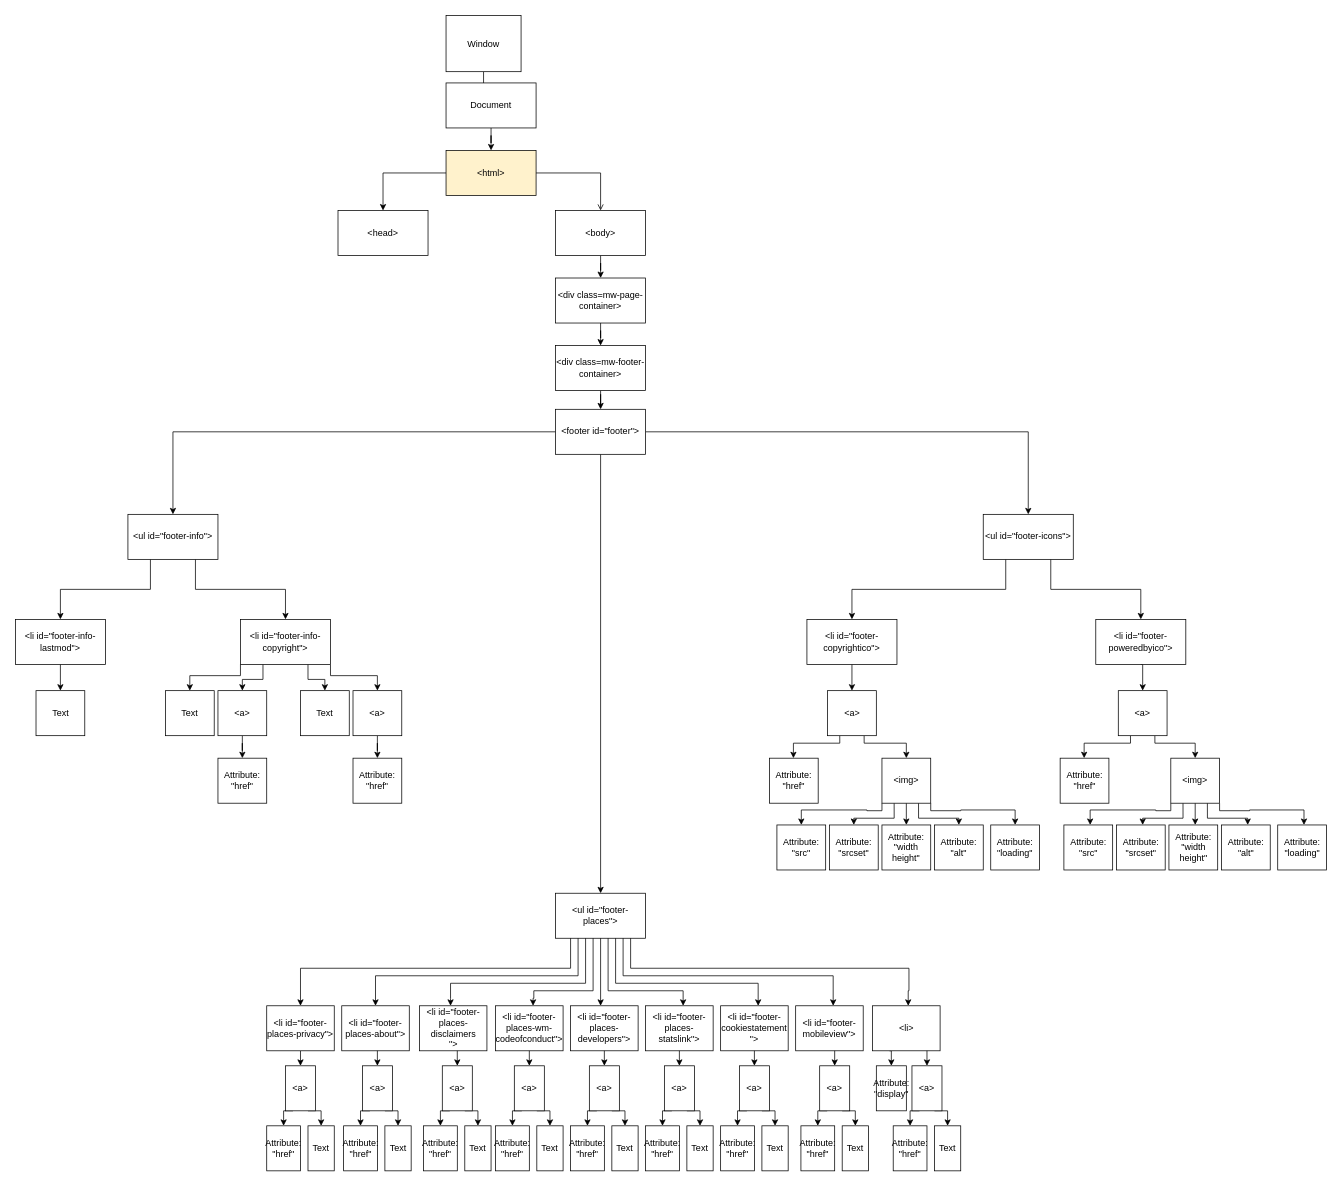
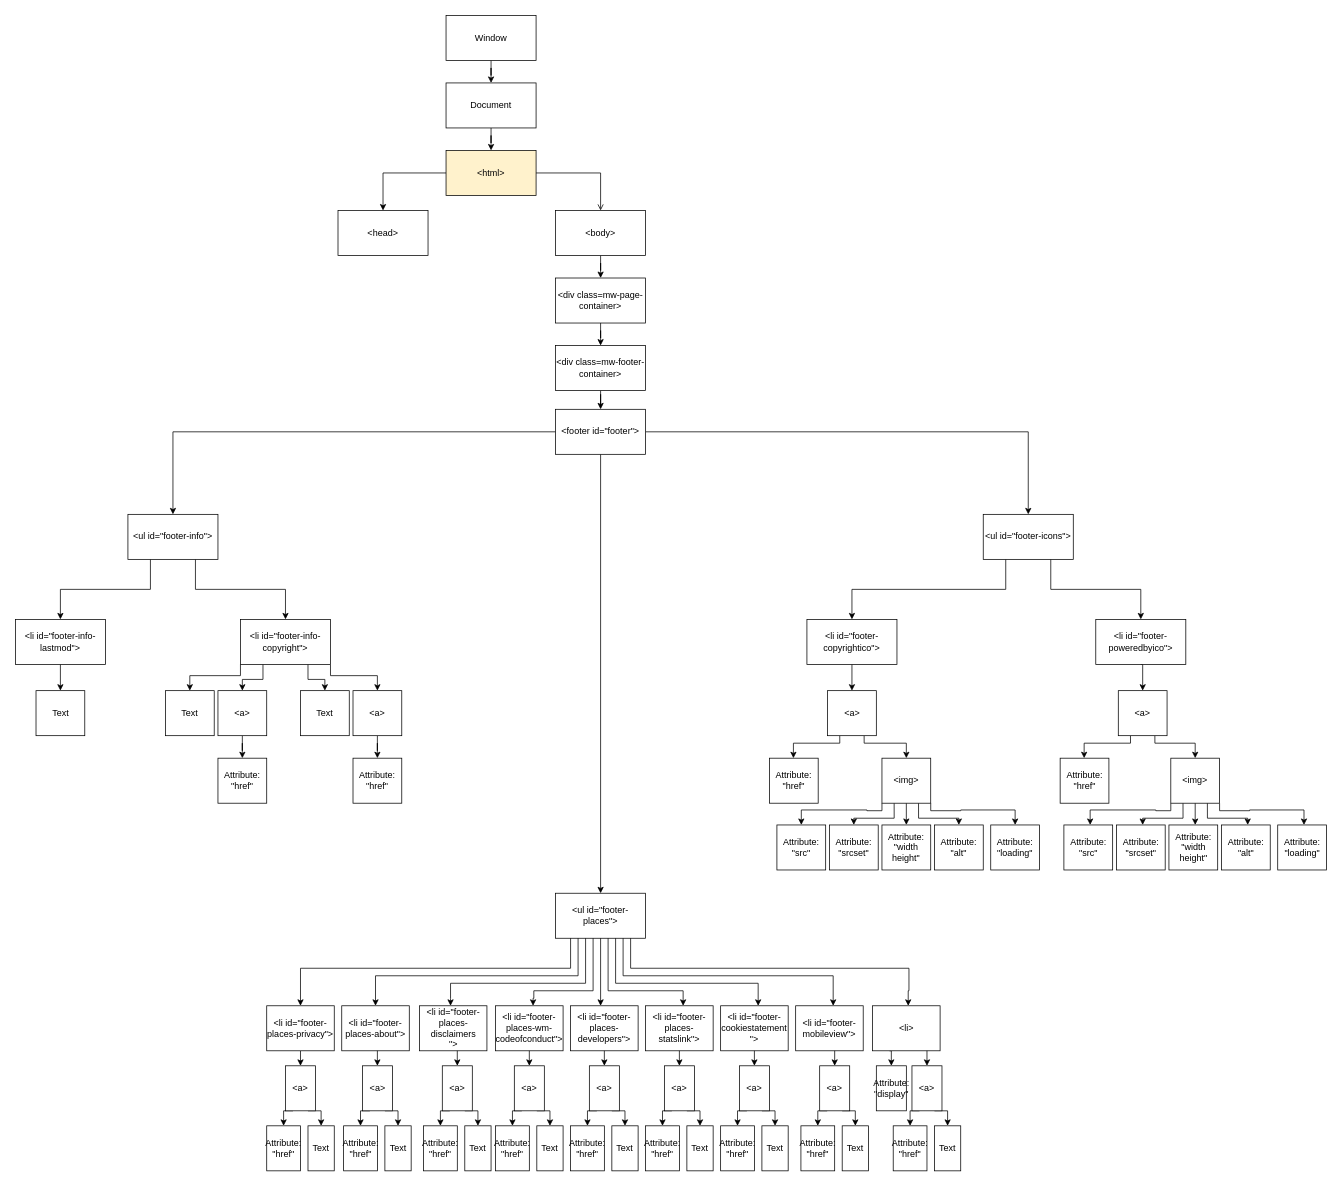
node "Window": size 75x56 -> 90x45
